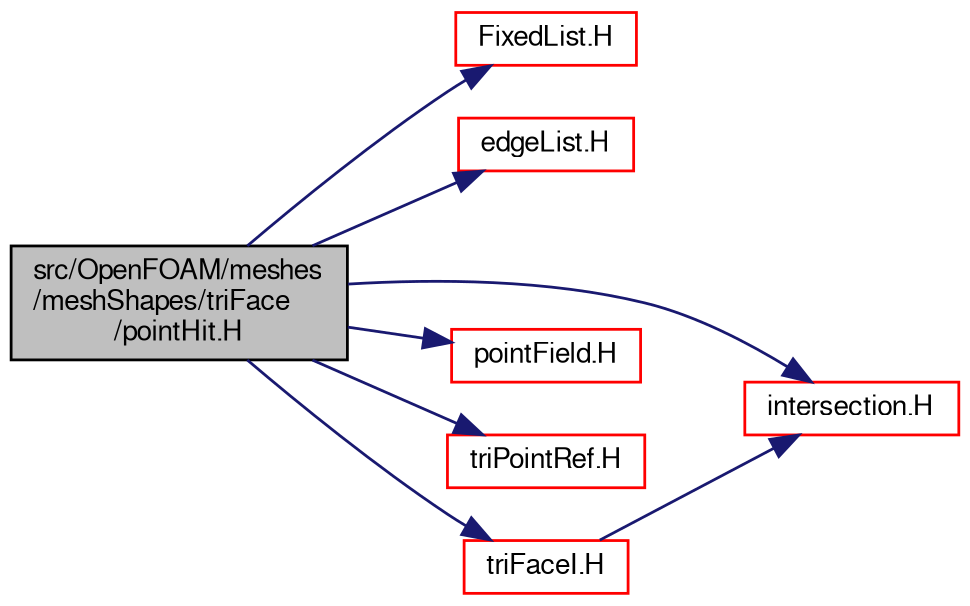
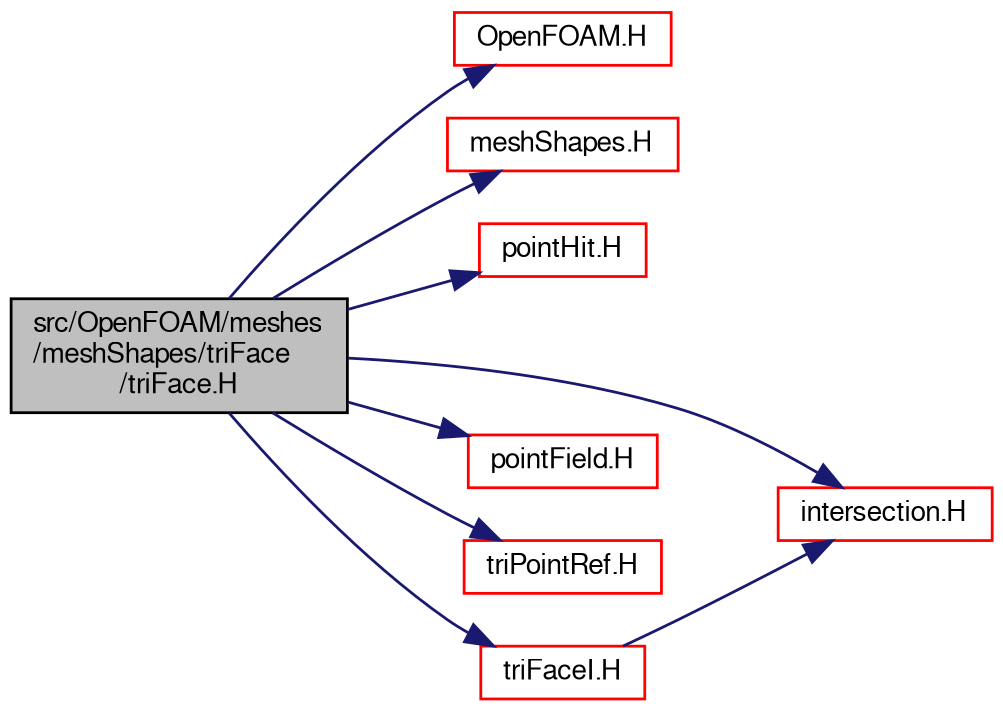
node "FixedList.H": label "FixedList.H" -> "OpenFOAM.H"
node "edgeList.H": label "edgeList.H" -> "meshShapes.H"
node "pointHit.H": added
node "src/OpenFOAM/meshes /meshShapes/triFace /pointHit.H": label "src/OpenFOAM/meshes /meshShapes/triFace /pointHit.H" -> "src/OpenFOAM/meshes /meshShapes/triFace /triFace.H"
